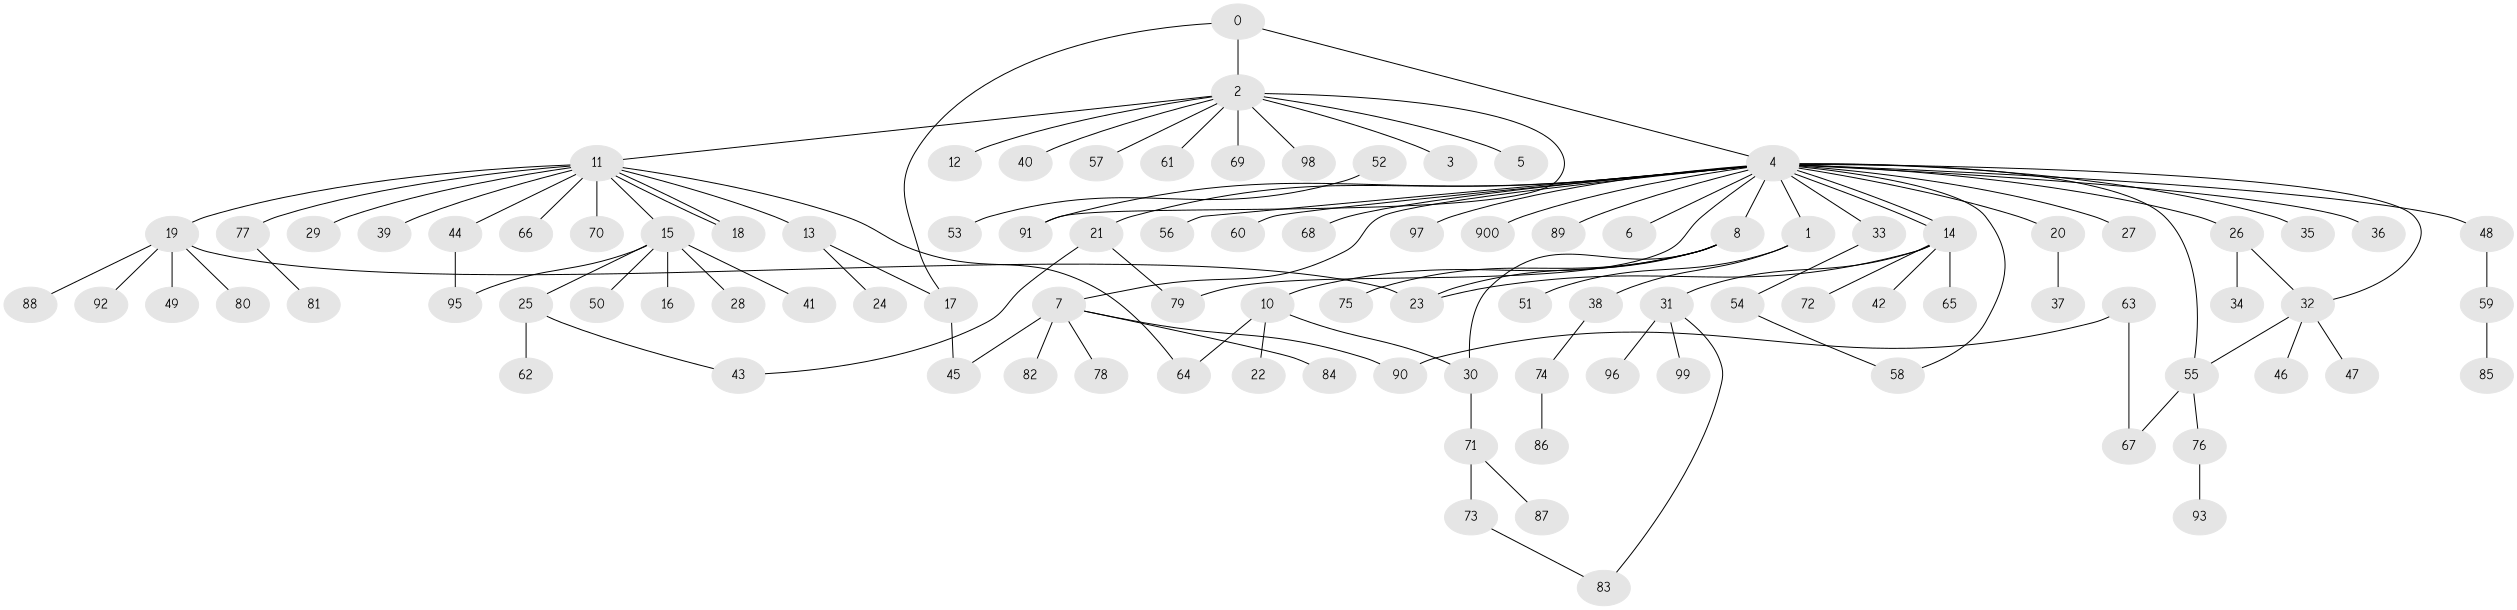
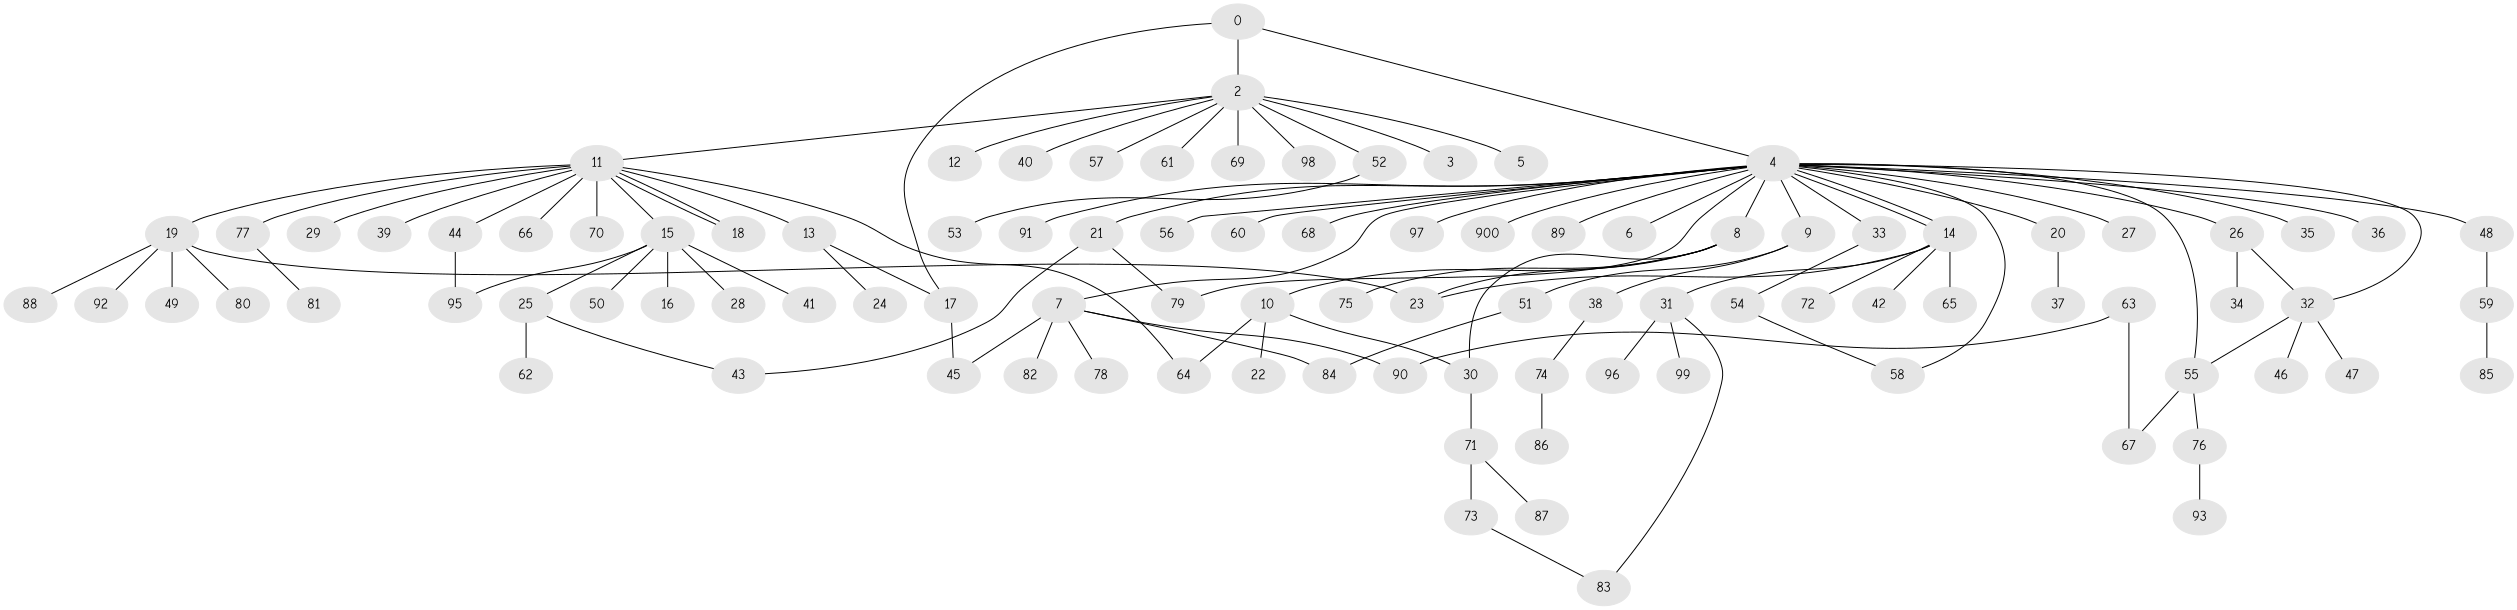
edge "2" -- "91": now "2" -- "52"
node "1": label "1" -> "9"
edge "51" -- "84": added
